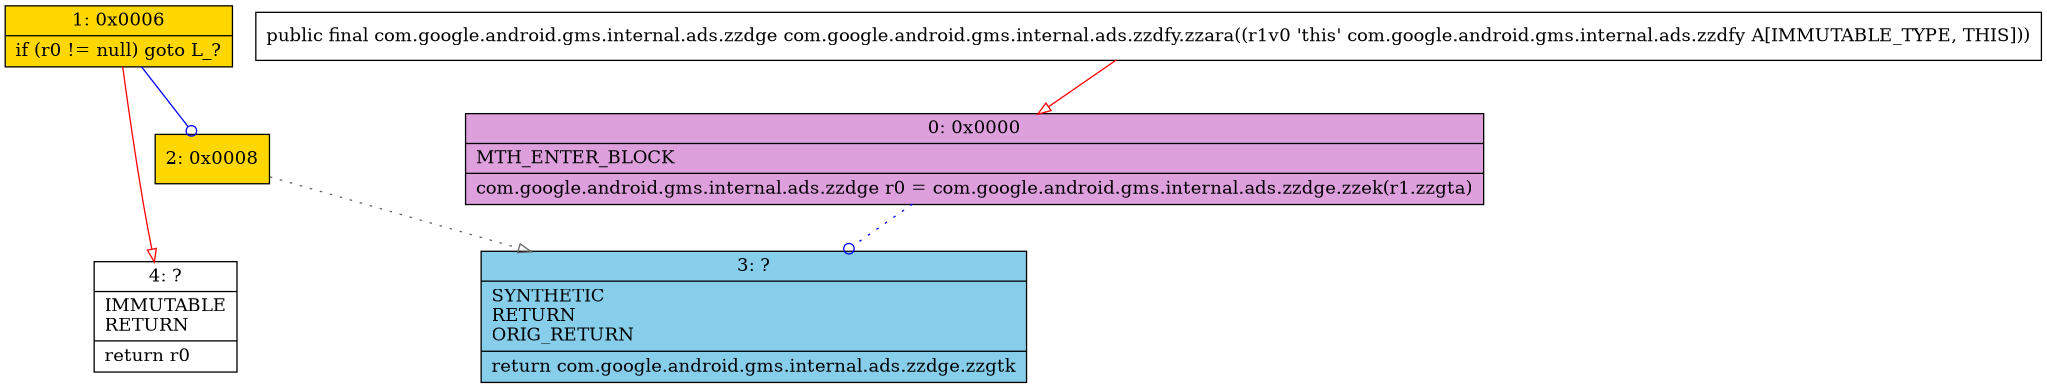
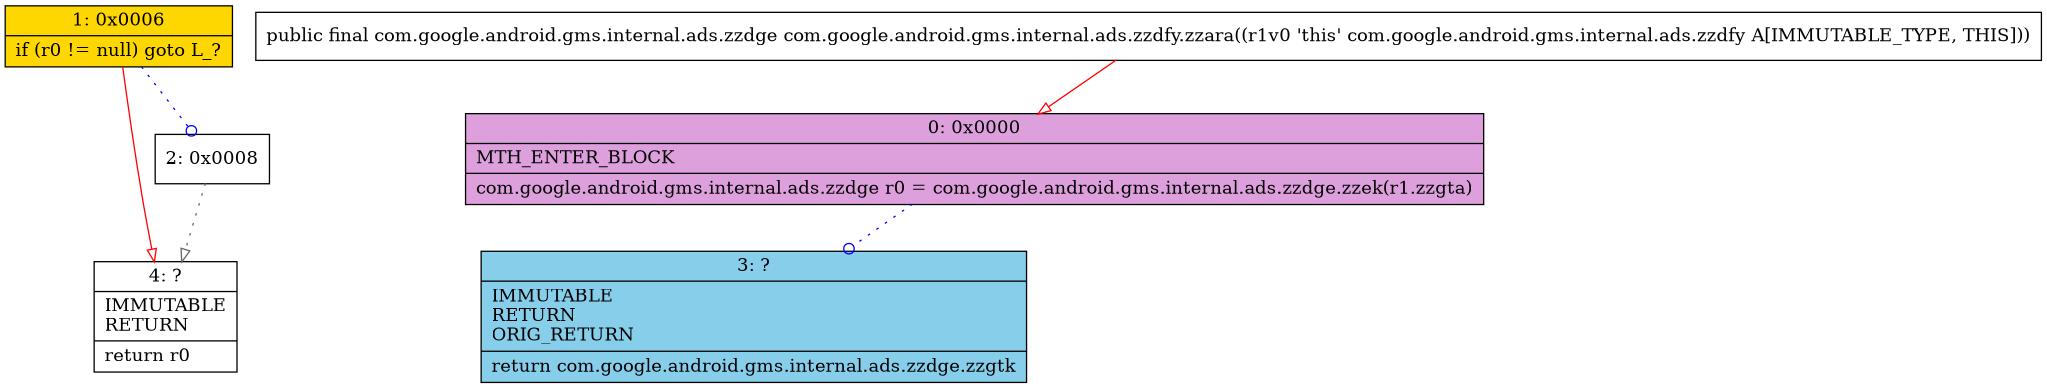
edge "1: 0x0006" -> "2: 0x0008": style solid -> dotted
node "2: 0x0008": fillcolor gold -> white
edge "2: 0x0008" -> "3: ?": now "2: 0x0008" -> "4: ?"
node "3: ?": text "SYNTHETIC" -> "IMMUTABLE"
